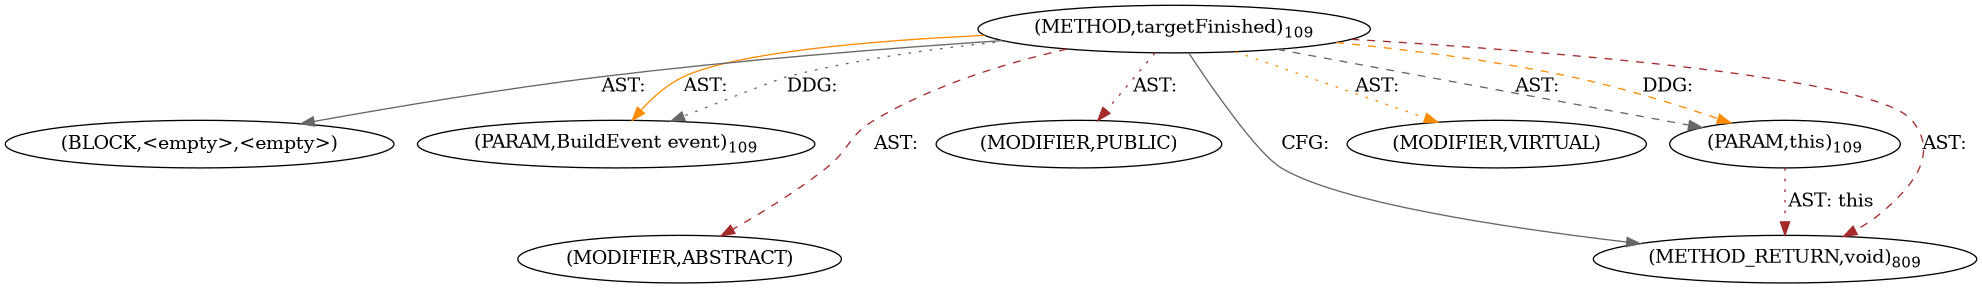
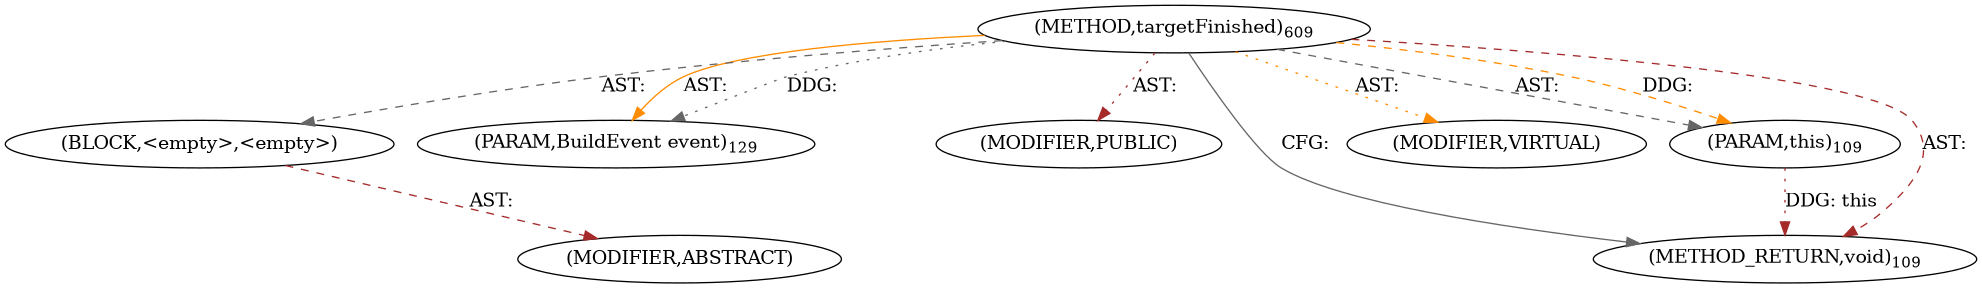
node "(METHOD,targetFinished)": text "109" -> "609"
edge "(METHOD,targetFinished)" -> "(BLOCK,<empty>,<empty>)": style solid -> dashed
edge "(METHOD,targetFinished)" -> "(MODIFIER,ABSTRACT)": now "(BLOCK,<empty>,<empty>)" -> "(MODIFIER,ABSTRACT)"
node "(PARAM,BuildEvent event)": text "109" -> "129"
edge "(PARAM,this)" -> "(METHOD_RETURN,void)": label "AST: this" -> "DDG: this"
node "(METHOD_RETURN,void)": text "809" -> "109"
